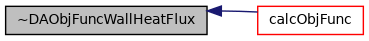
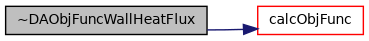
edge "calcObjFunc" -> "~DAObjFuncWallHeatFlux": reversed
